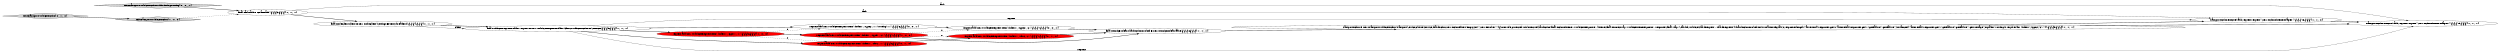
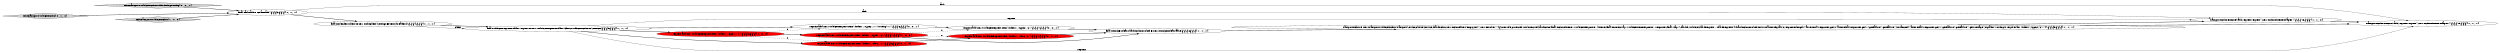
edge "testTransportMultiGetAction['1', '0', '0']" -> "final Task task = createTask()@@@3@@@['1', '1', '1']": style dashed -> bold
edge "testTransportMultiGetAction['0', '1', '0']" -> "testTransportMultiGetAction['1', '0', '0']": now "testTransportMultiGetAction['0', '1', '0']" -> "final Task task = createTask()@@@3@@@['1', '1', '1']"
